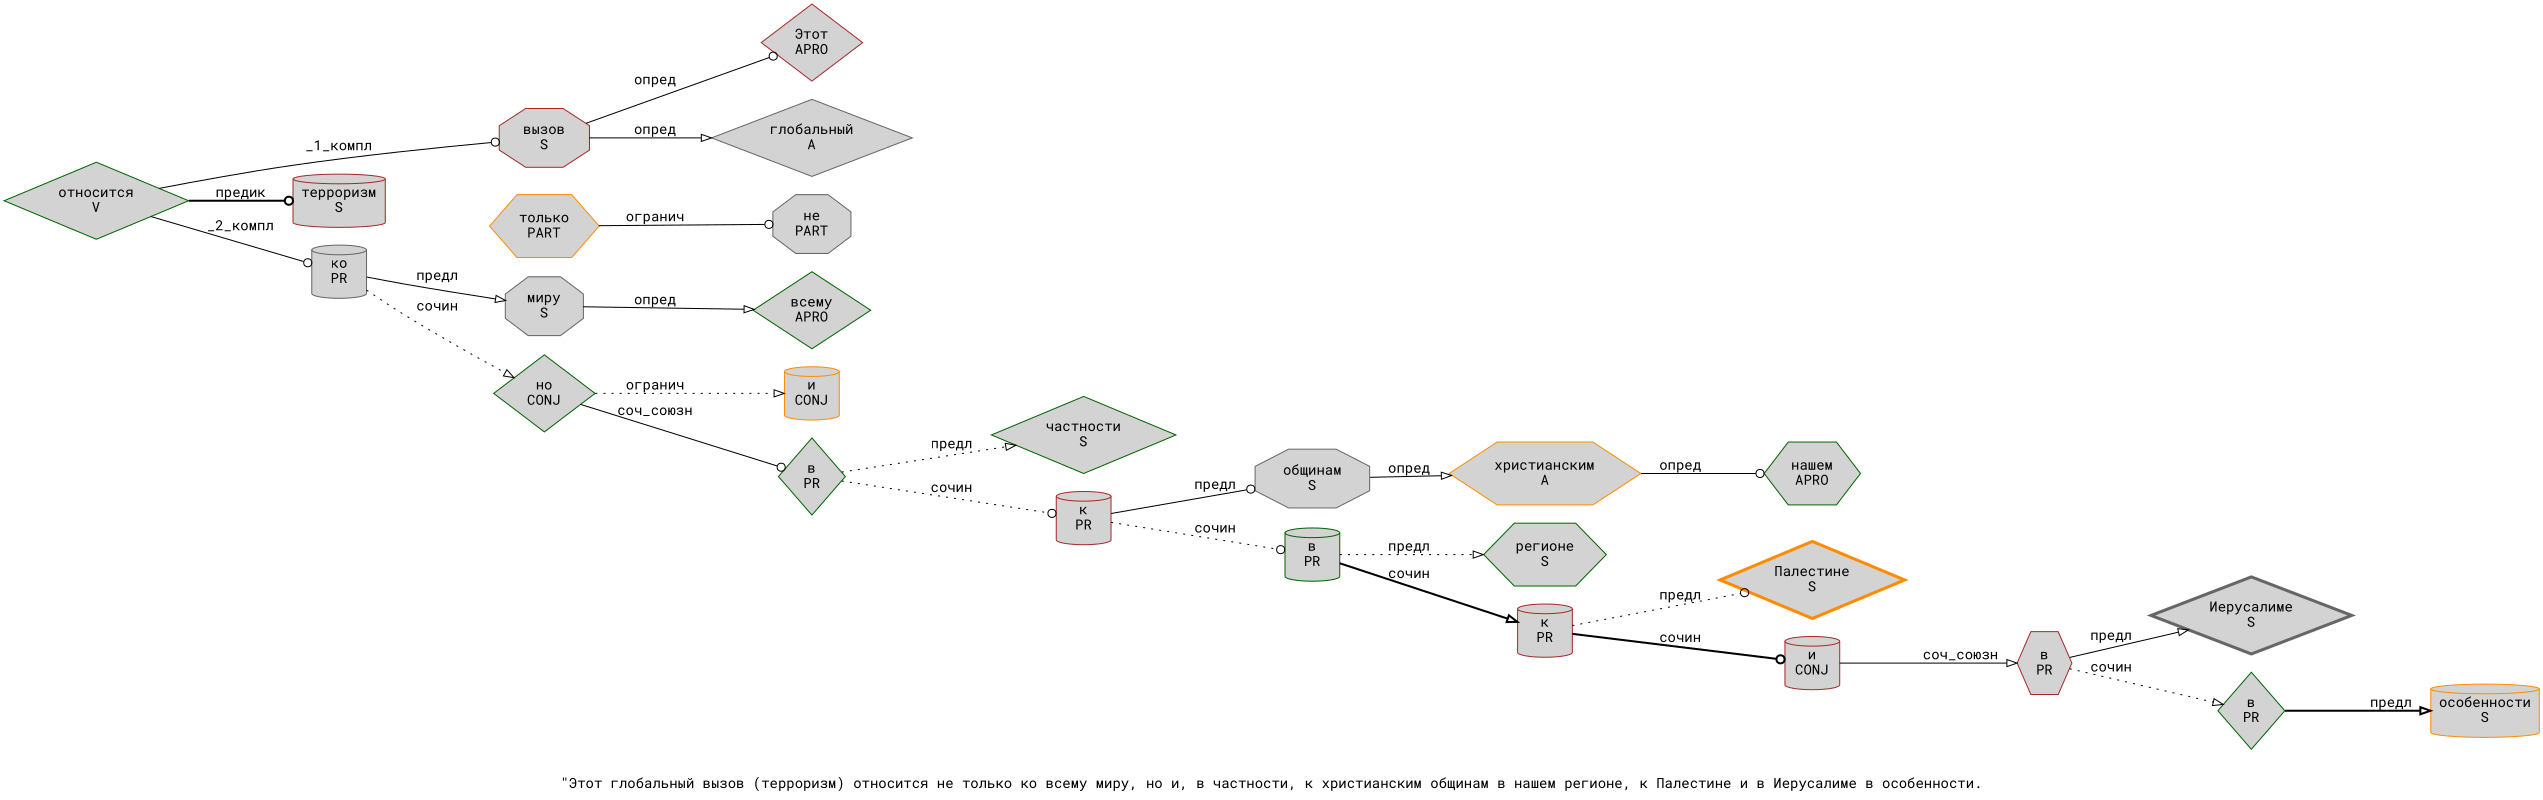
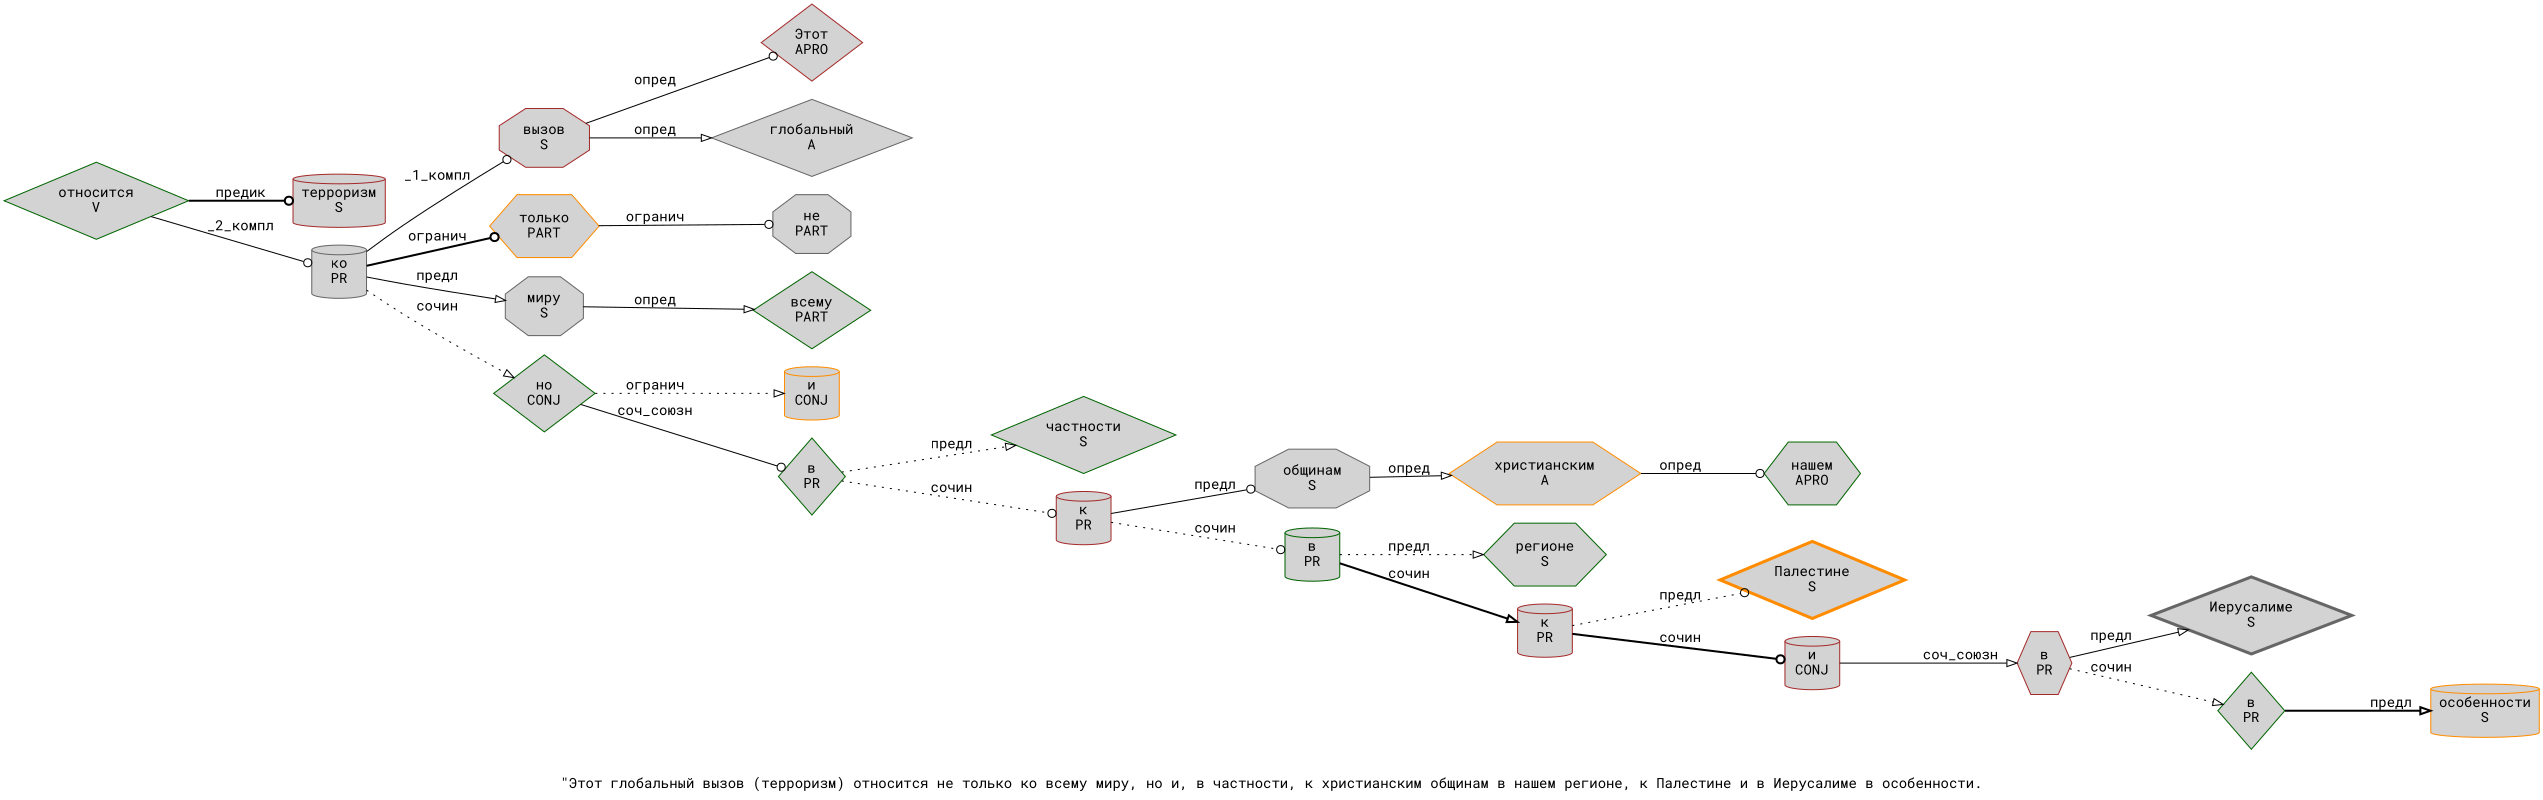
edge "относится V" -> "вызов S": now "ко PR" -> "вызов S"
edge "ко PR" -> "только PART": added, label "огранич"
node "всему APRO": label "всему APRO" -> "всему PART"
